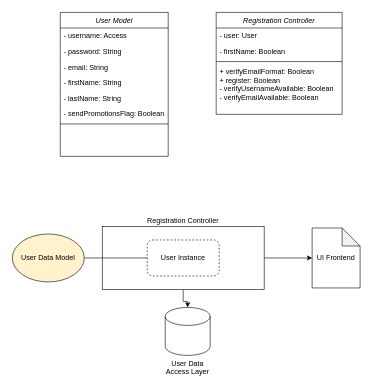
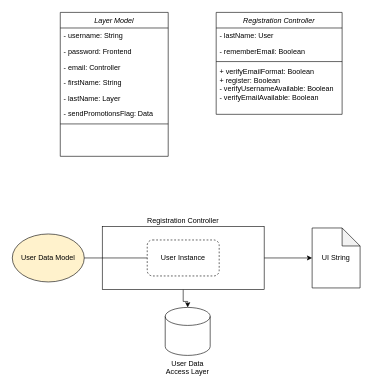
node "User Model": label "User Model" -> "Layer Model"
node "- username: Access": label "- username: Access" -> "- username: String"
node "- user: User": label "- user: User" -> "- lastName: User"
node "- password: String": label "- password: String" -> "- password: Frontend"
node "- firstName: Boolean": label "- firstName: Boolean" -> "- rememberEmail: Boolean"
node "- email: String": label "- email: String" -> "- email: Controller"
node "- lastName: String": label "- lastName: String" -> "- lastName: Layer"
node "- sendPromotionsFlag: Boolean": label "- sendPromotionsFlag: Boolean" -> "- sendPromotionsFlag: Data"
node "UI Frontend": label "UI Frontend" -> "UI String"
